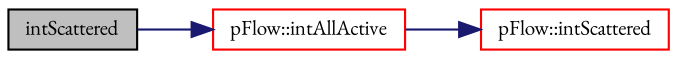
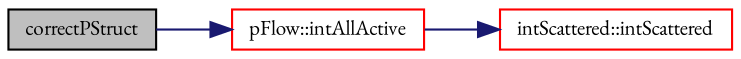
node "intScattered": label "intScattered" -> "correctPStruct"
node "pFlow::intScattered": label "pFlow::intScattered" -> "intScattered::intScattered"
